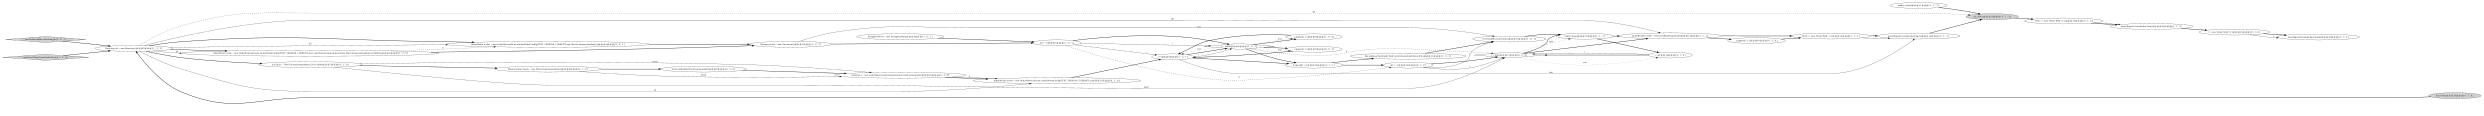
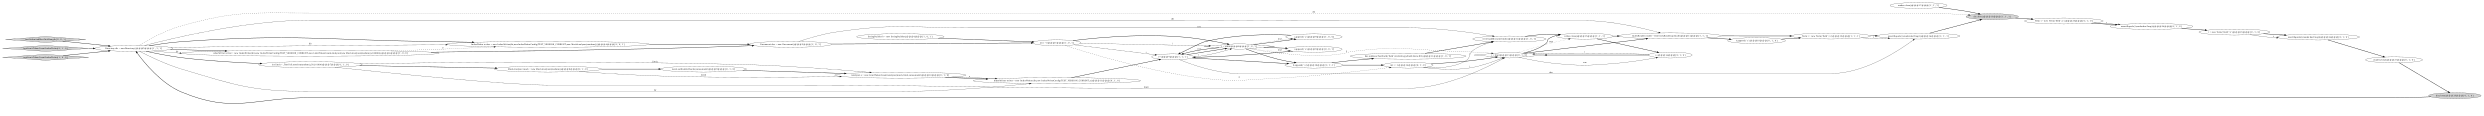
node "testLimitTokenCountIndexWriter['0', '1', '0']": added
edge "i < 10000@@@8@@@['1', '0', '1']" -> "i++@@@9@@@['1', '1', '1']": style dotted -> bold
node "reader.close()@@@27@@@['0', '1', '0']": added
edge "i < limit@@@15@@@['0', '1', '0']" -> "i++@@@16@@@['0', '1', '0']": style dotted -> solid
